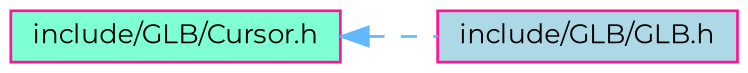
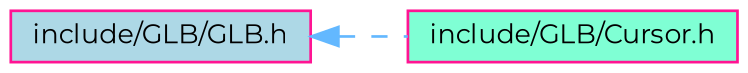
edge "include/GLB/GLB.h" -> "include/GLB/Cursor.h": reversed
